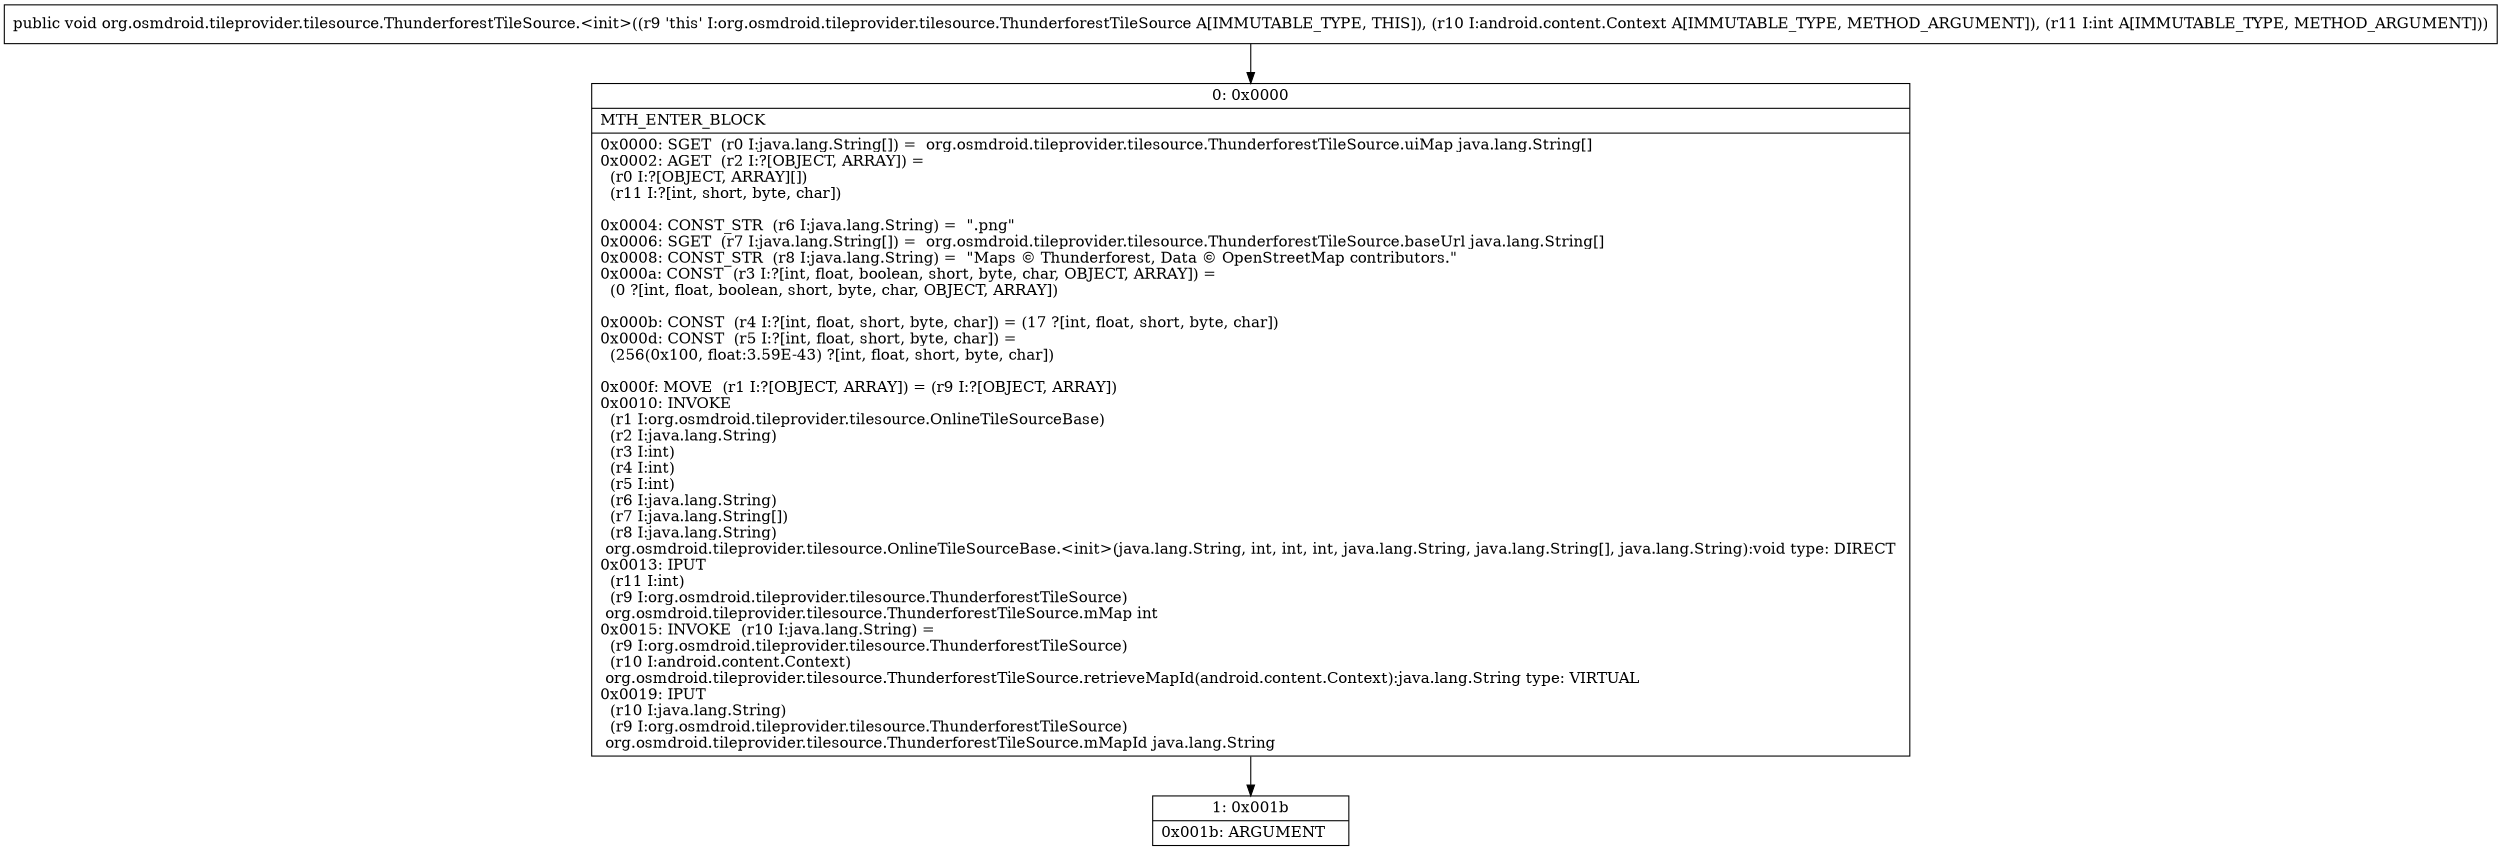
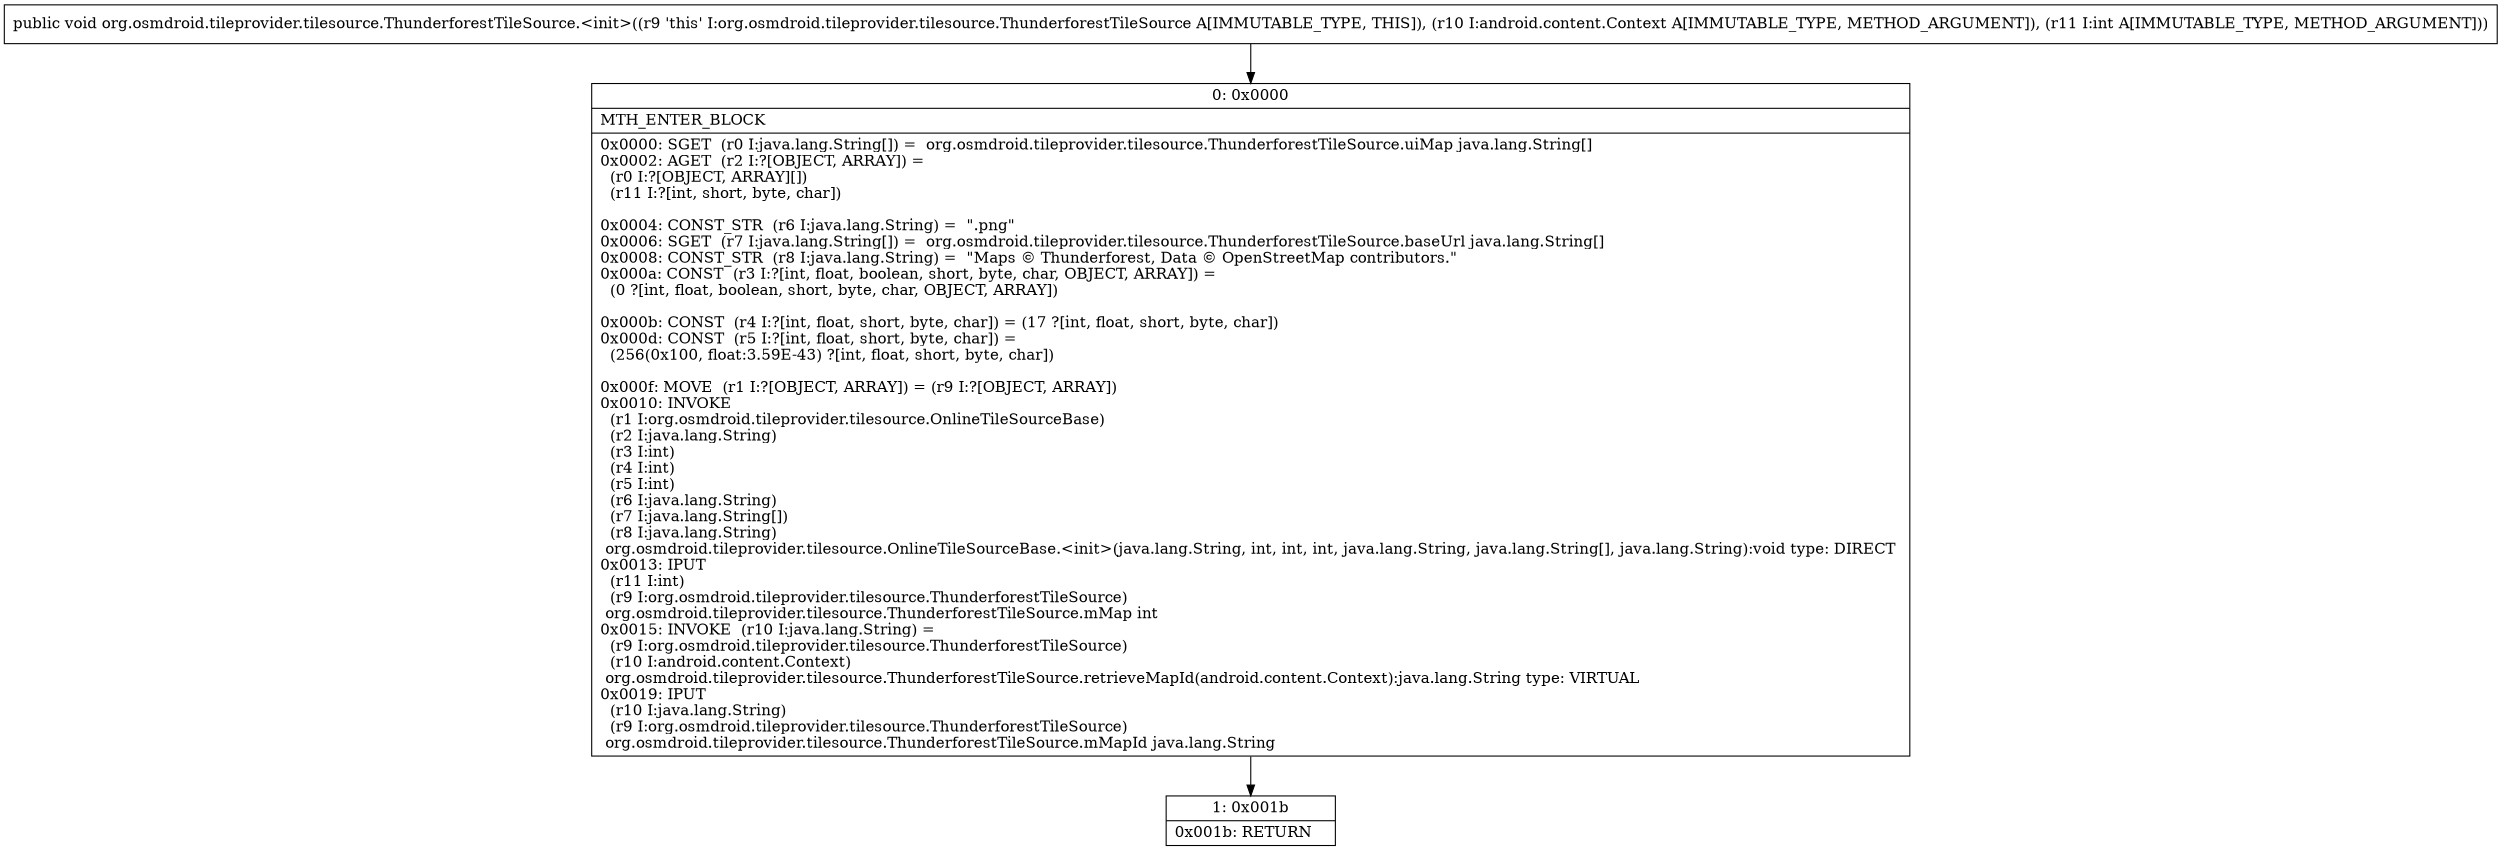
node "1: 0x001b": text "0x001b: ARGUMENT" -> "0x001b: RETURN"
